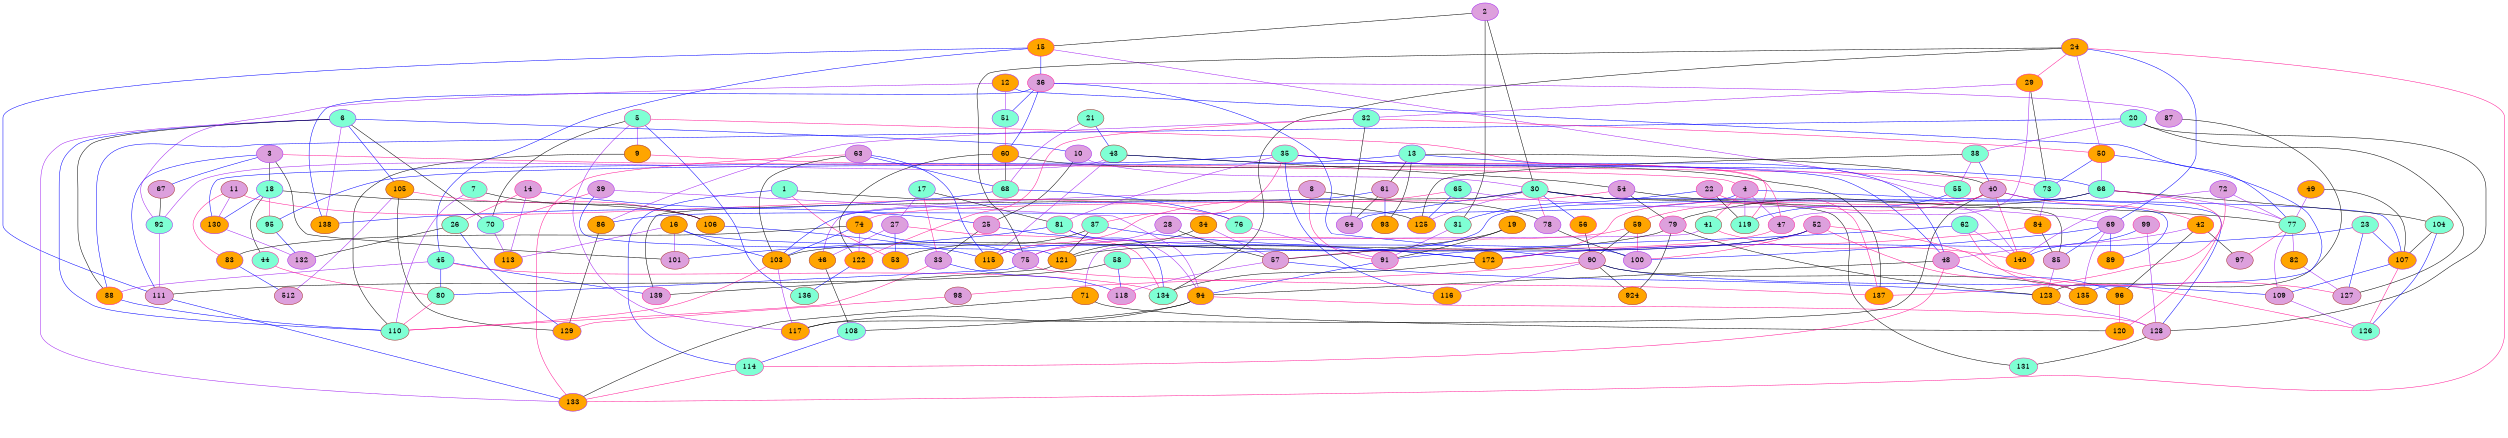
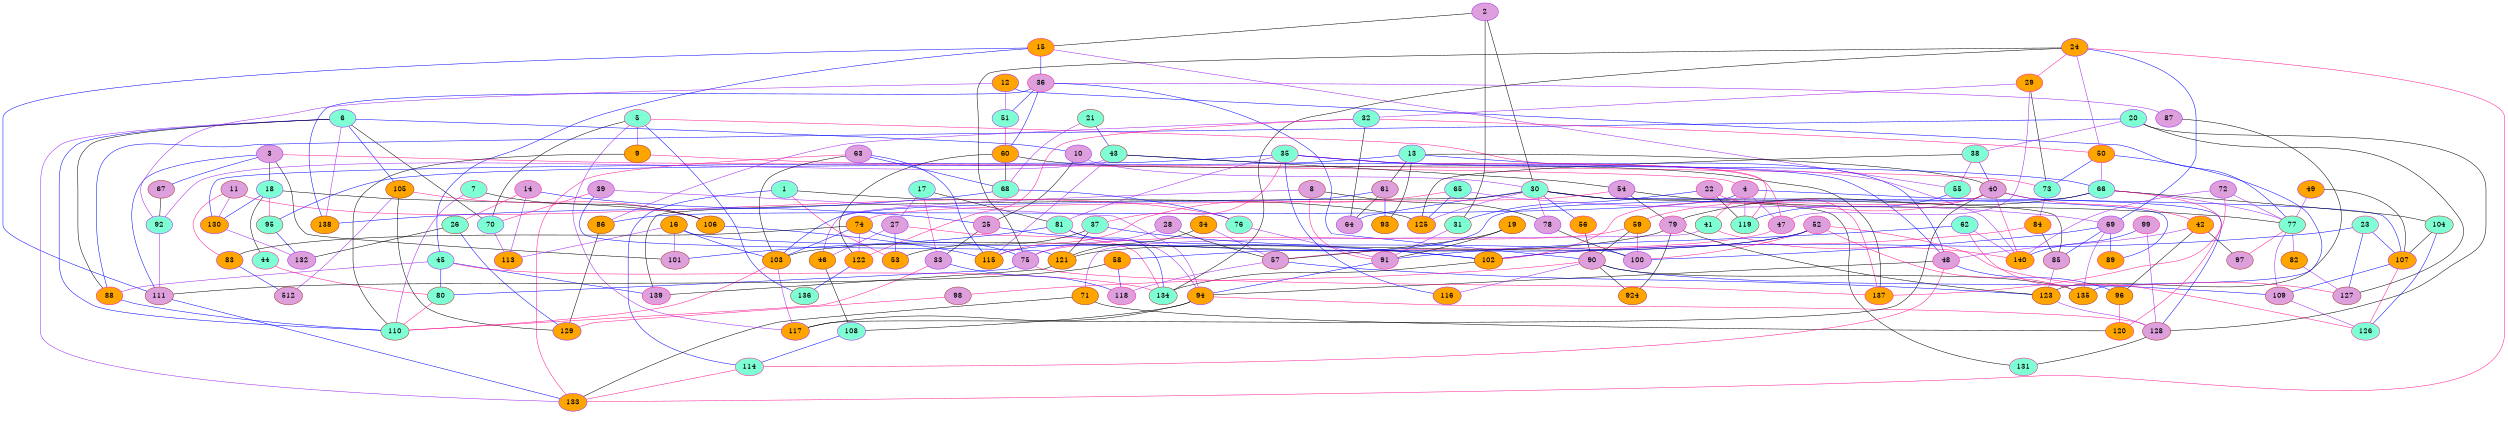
node "58": fillcolor aquamarine -> orange
node "172": label "172" -> "102"
